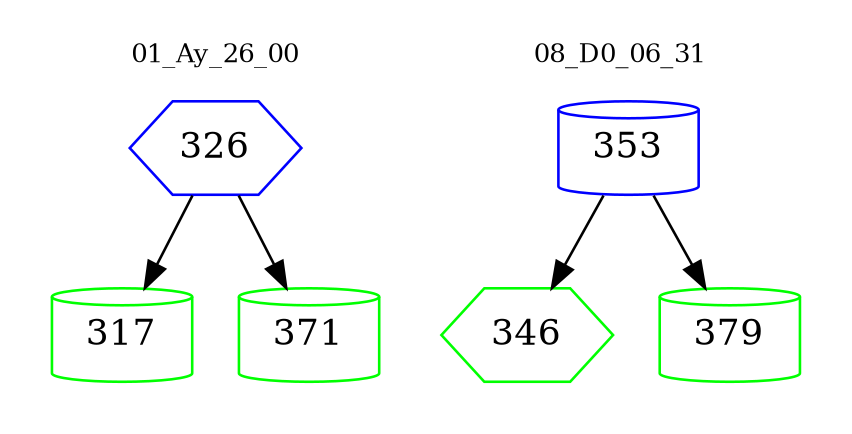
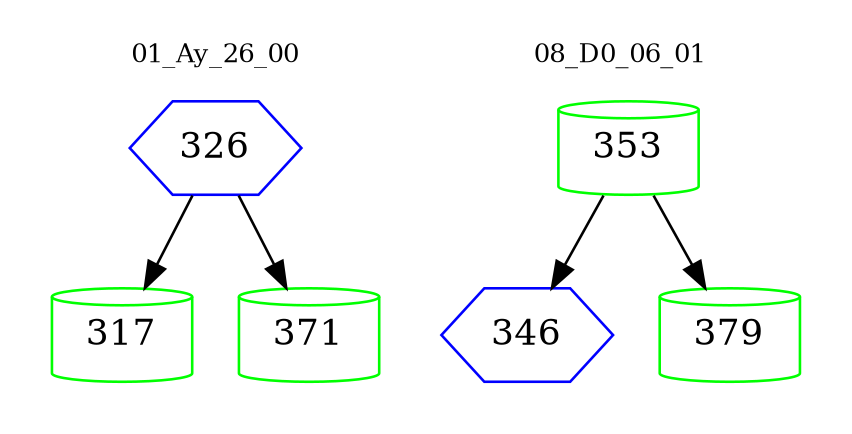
cluster "08_D0_06_31": label "08_D0_06_31" -> "08_D0_06_01"
node "353": color blue -> green
node "346": color green -> blue
